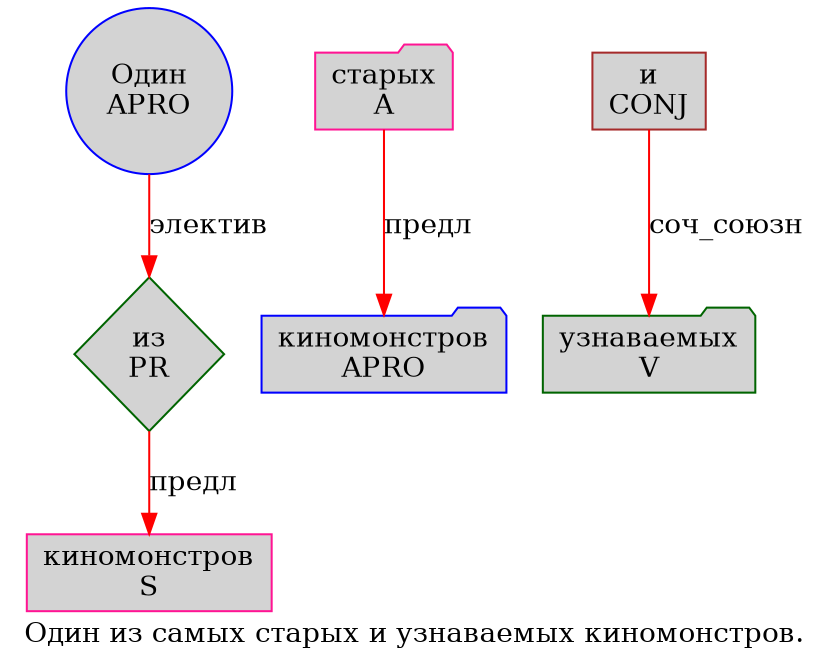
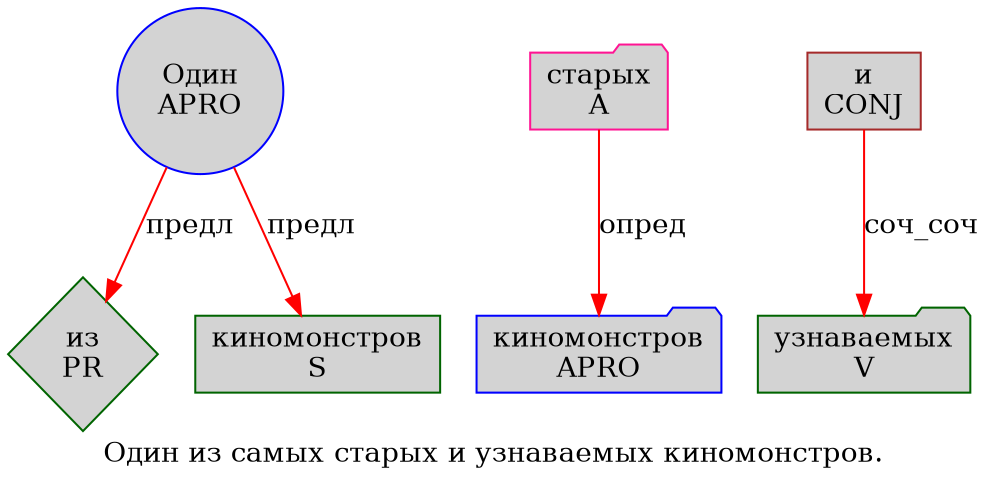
edge "Один APRO" -> "из PR": label "электив" -> "предл"
edge "старых A" -> "киномонстров APRO": label "предл" -> "опред"
edge "и CONJ" -> "узнаваемых V": label "соч_союзн" -> "соч_соч"
edge "из PR" -> "киномонстров S": now "Один APRO" -> "киномонстров S"
node "киномонстров S": color deeppink -> darkgreen
